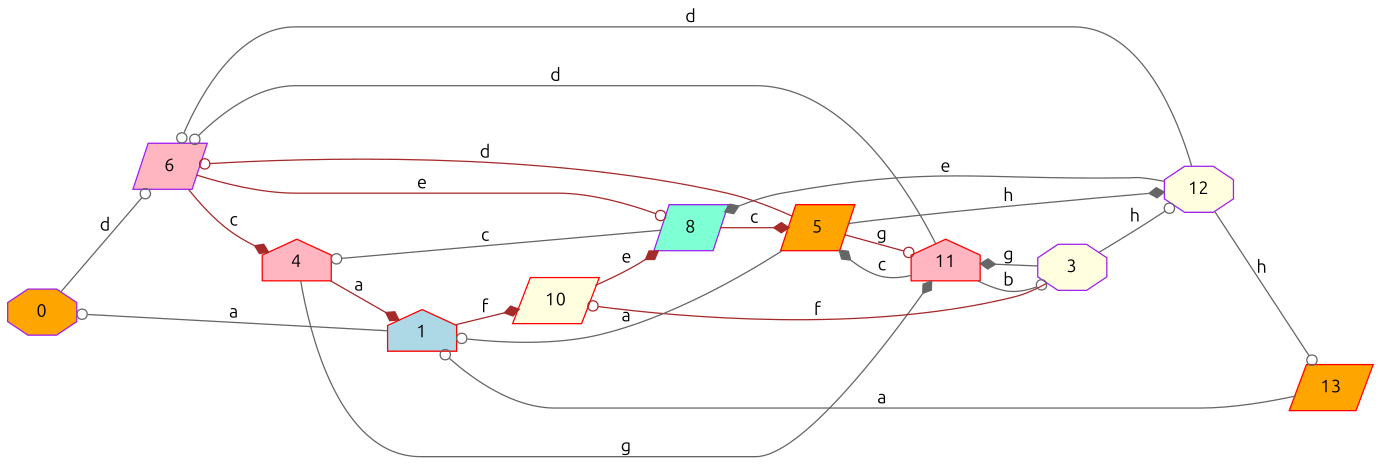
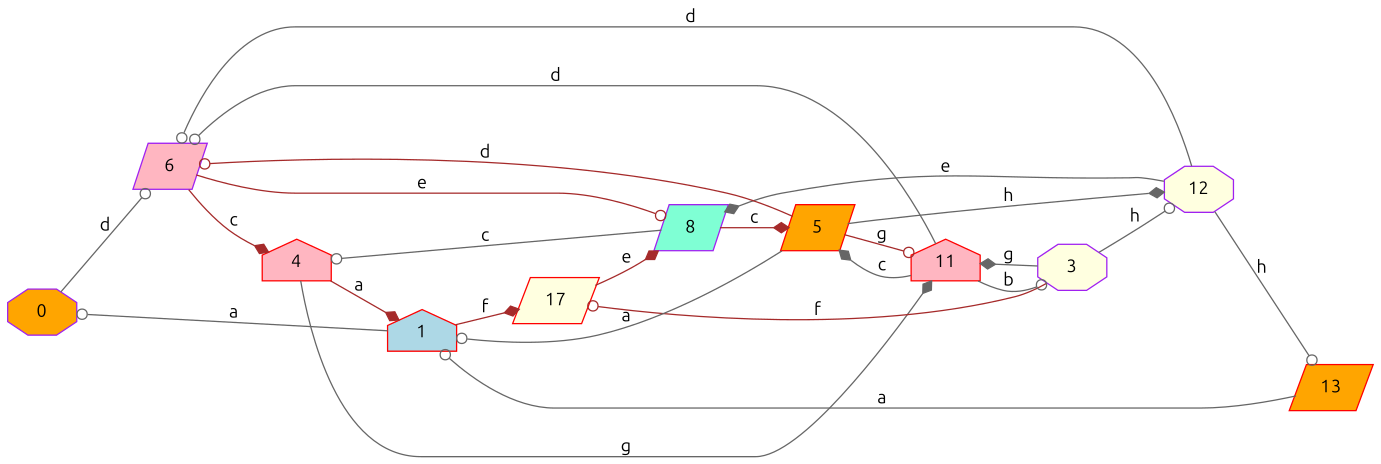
node "10": label "10" -> "17"
